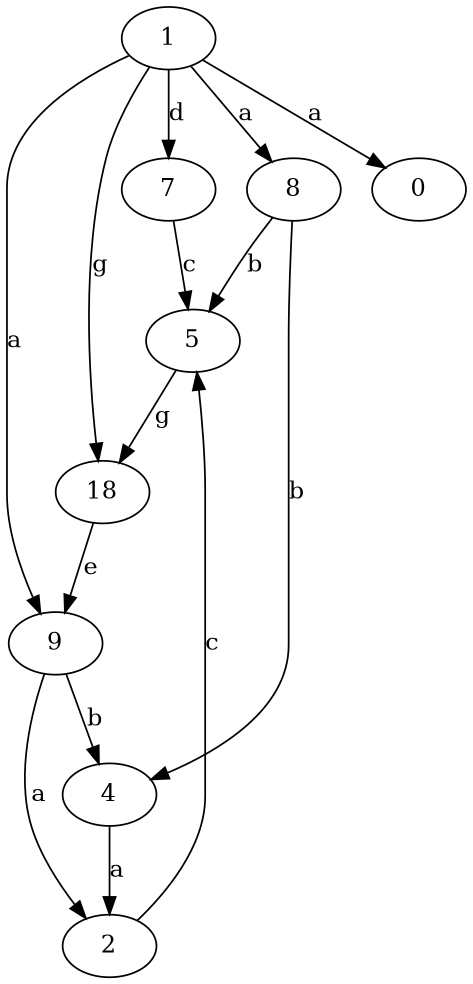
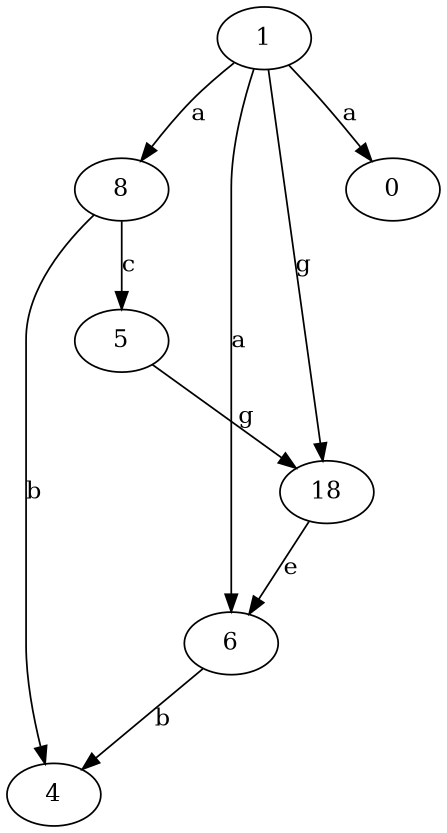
node "7": removed
edge "8" -> "5": label "b" -> "c"
node "9": label "9" -> "6"
node "2": removed
